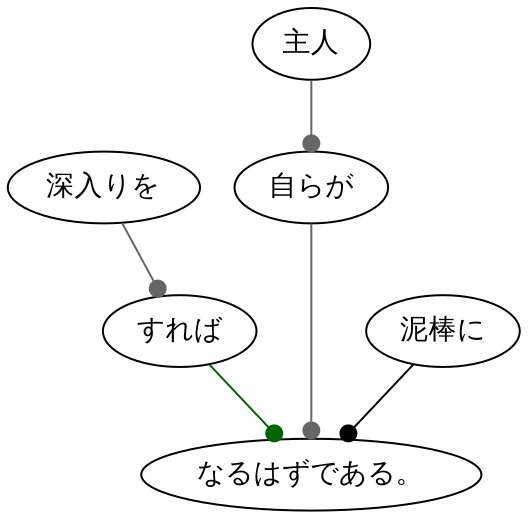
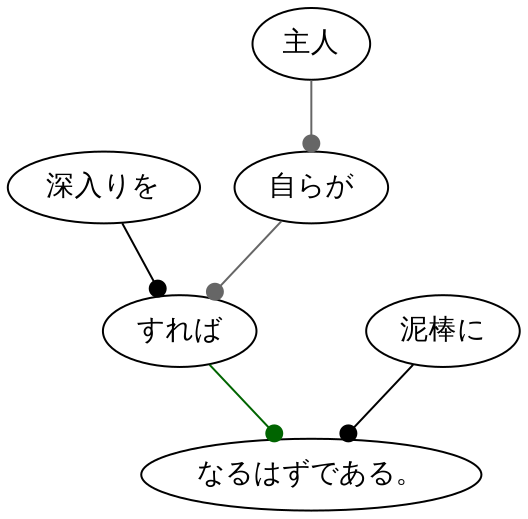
edge "深入りを" -> "すれば": color gray40 -> black
edge "自らが" -> "なるはずである。": now "自らが" -> "すれば"
